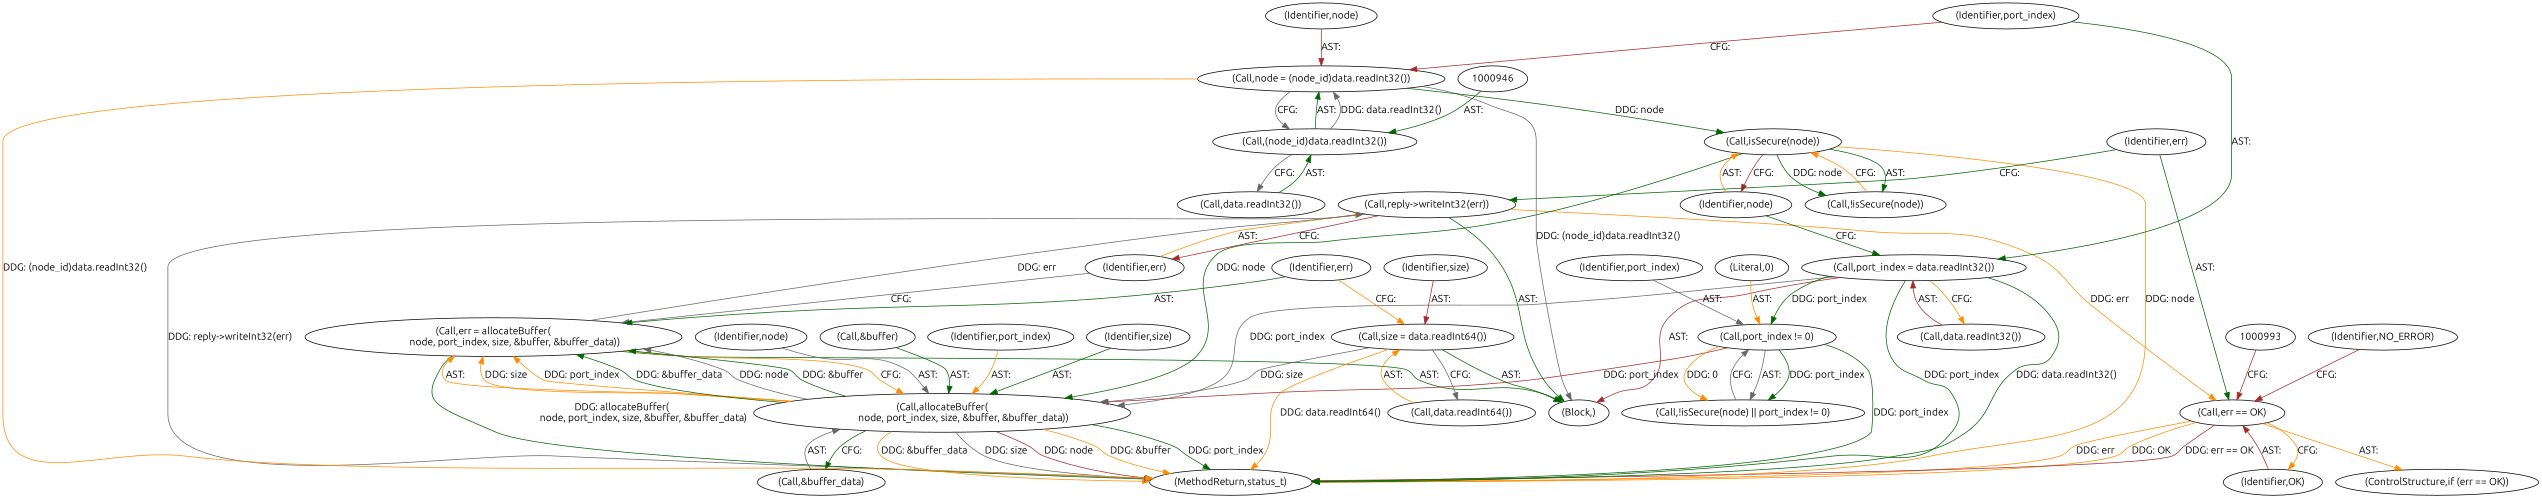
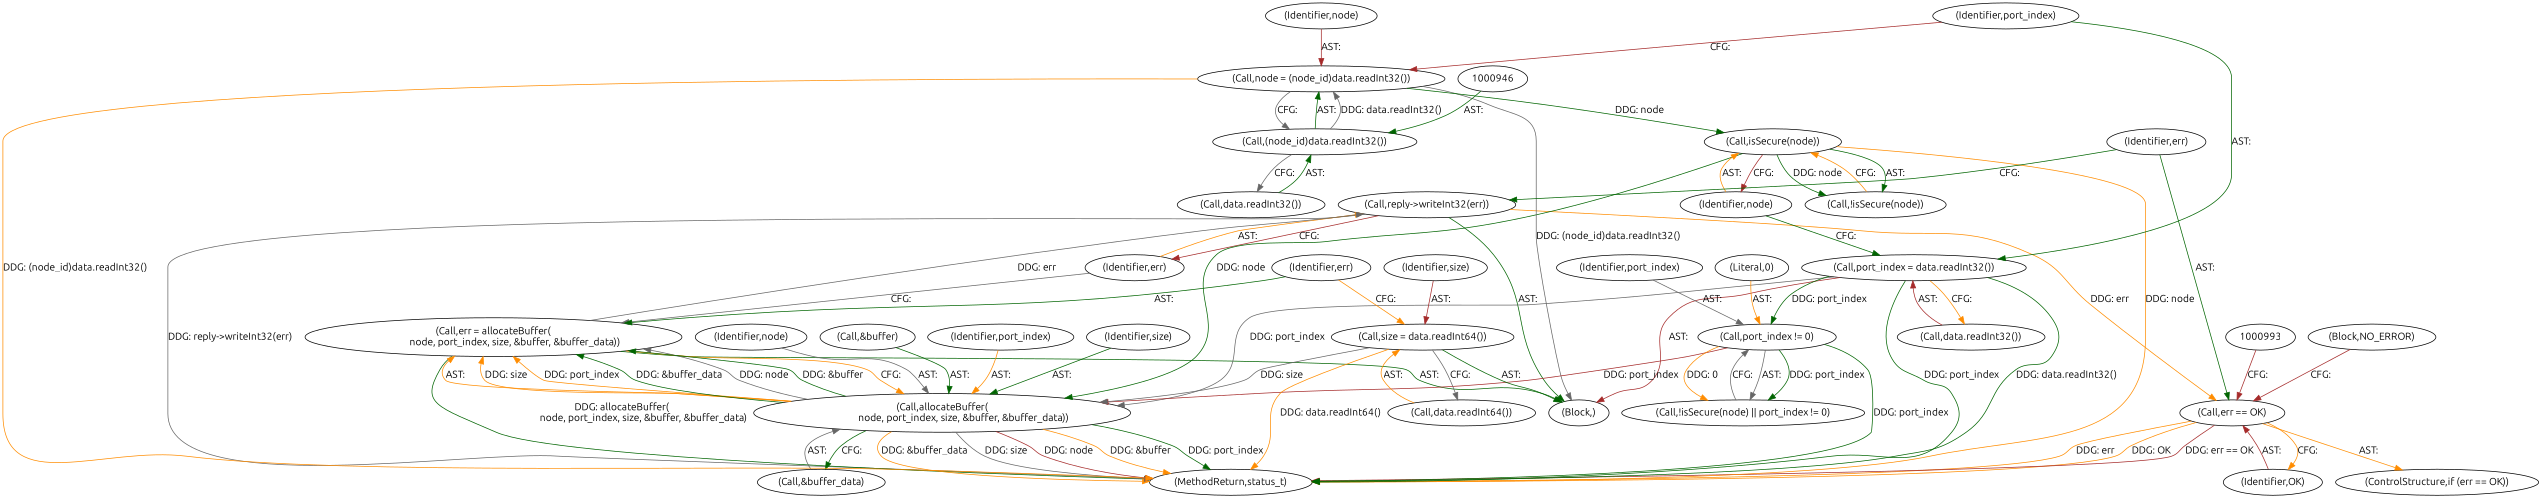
node "(Identifier,NO_ERROR)": label "(Identifier,NO_ERROR)" -> "(Block,NO_ERROR)"
